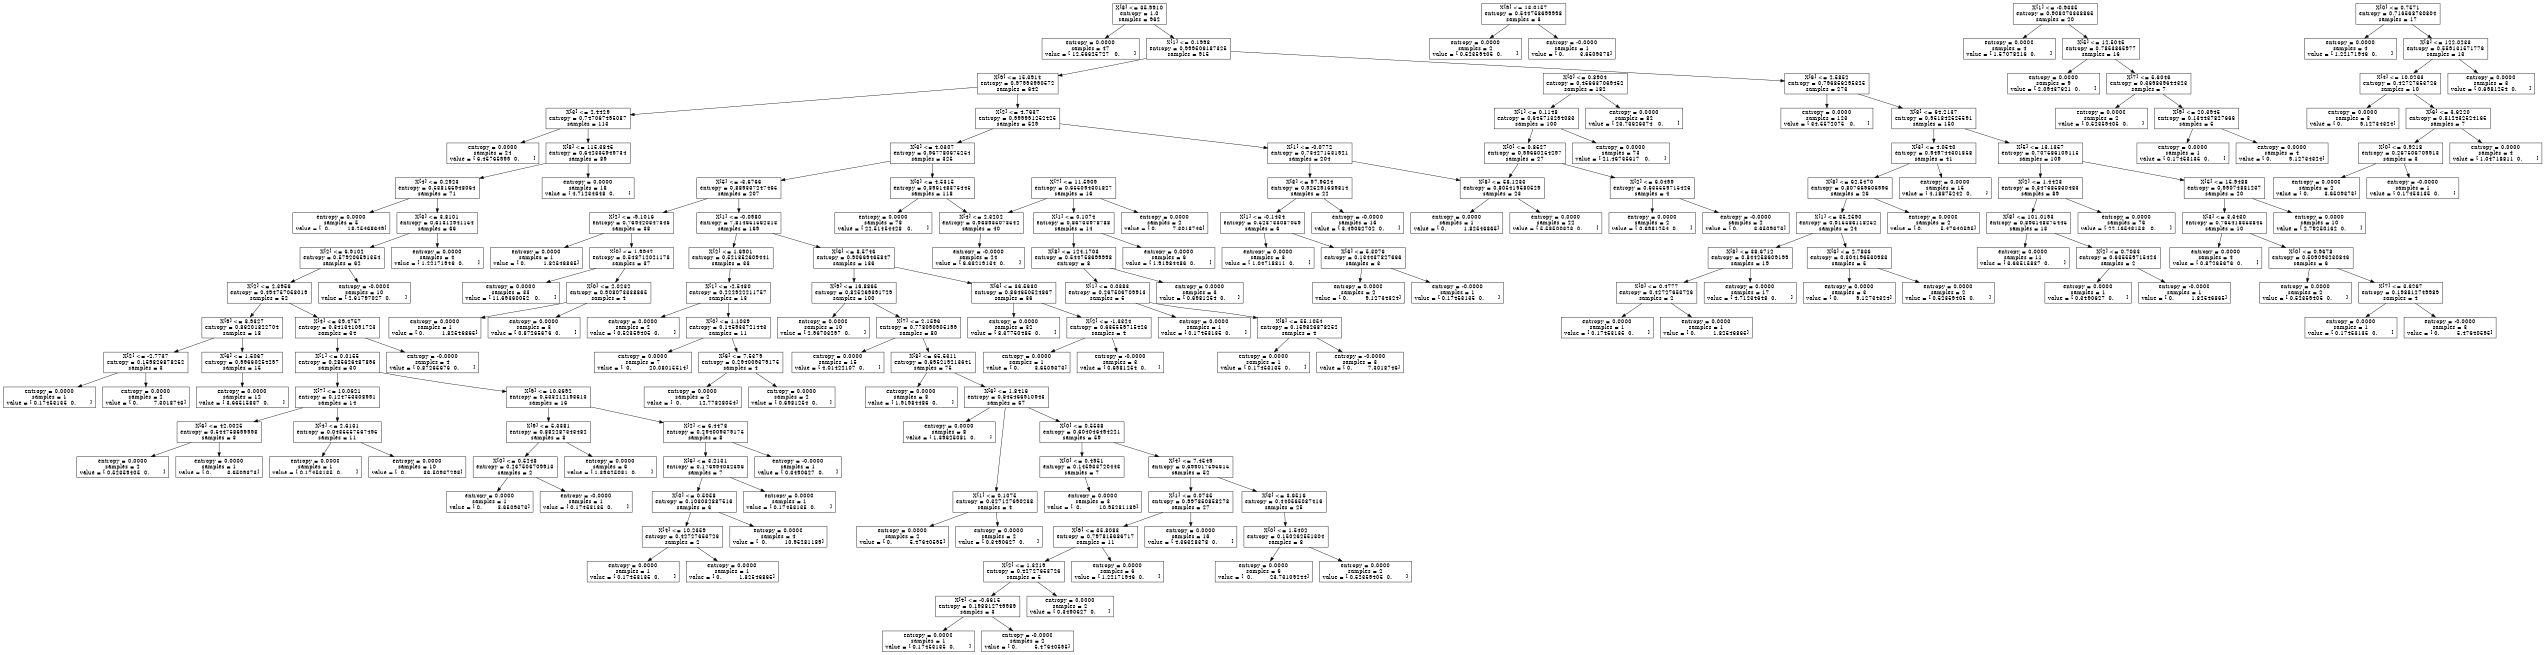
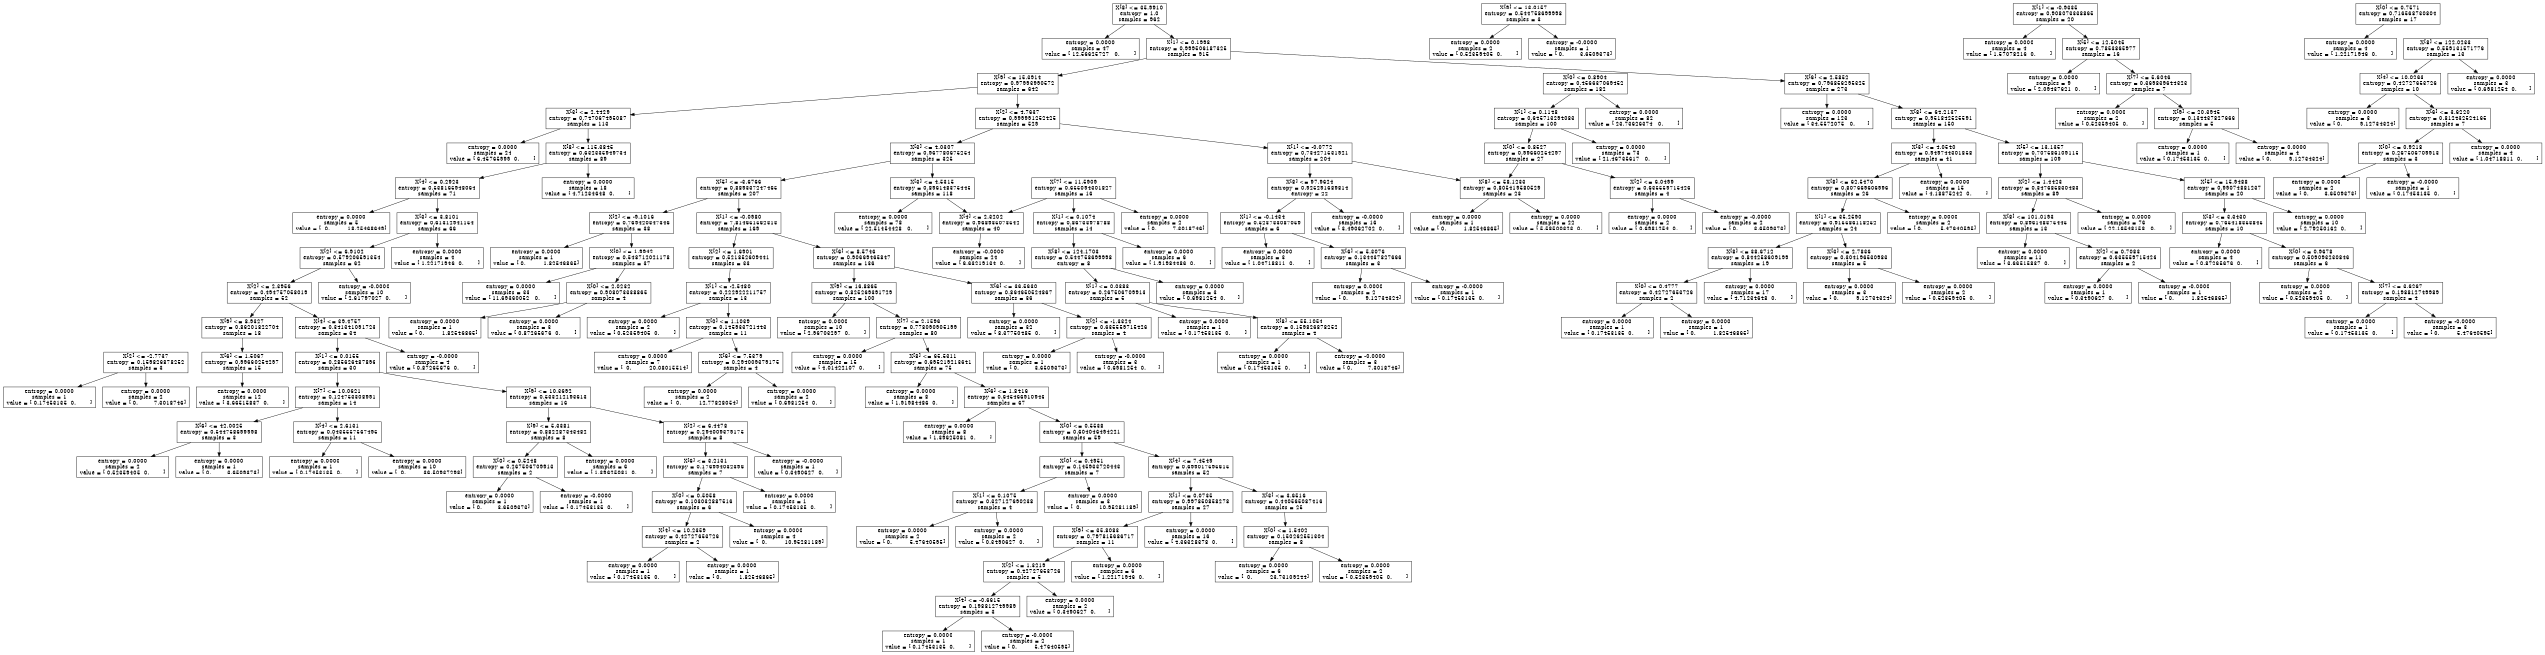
edge "X[0] <= 0.7571 entropy = 0.716568730804 samples = 17" -> "X[8] <= 122.0233 entropy = 0.559131571776 samples = 13": removed
node "X[8] <= 115.3845 entropy = 0.642335949734 samples = 89": label "X[8] <= 115.3845 entropy = 0.642335949734 samples = 89" -> "X[8] <= 115.3845 entropy = 0.632335949734 samples = 89"
node "X[8] <= 97.9624 entropy = 0.925291689814 samples = 22": label "X[8] <= 97.9624 entropy = 0.925291689814 samples = 22" -> "X[8] <= 97.9624 entropy = 0.925291689814 entropy = 22"
edge "X[9] <= 8.9327 entropy = 0.86201822704 samples = 18" -> "X[2] <= -2.7737 entropy = 0.159826878252 samples = 3": removed
edge "X[6] <= 1.8416 entropy = 0.645466910946 samples = 67" -> "X[1] <= 0.1075 entropy = 0.327127690238 samples = 4": now "X[0] <= 0.4951 entropy = 0.145933720443 samples = 7" -> "X[1] <= 0.1075 entropy = 0.327127690238 samples = 4"
